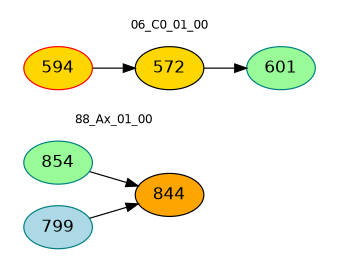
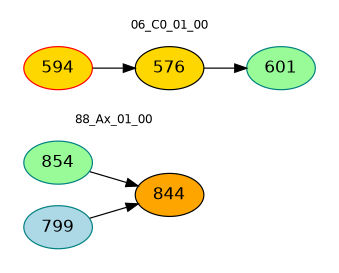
node "572": label "572" -> "576"
